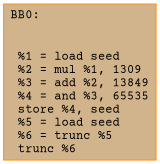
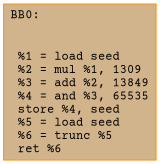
node "BB0:": text "trunc %6" -> "ret %6"
